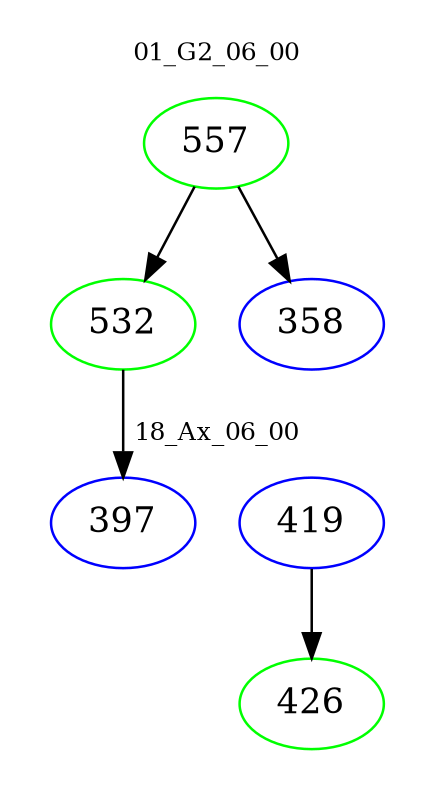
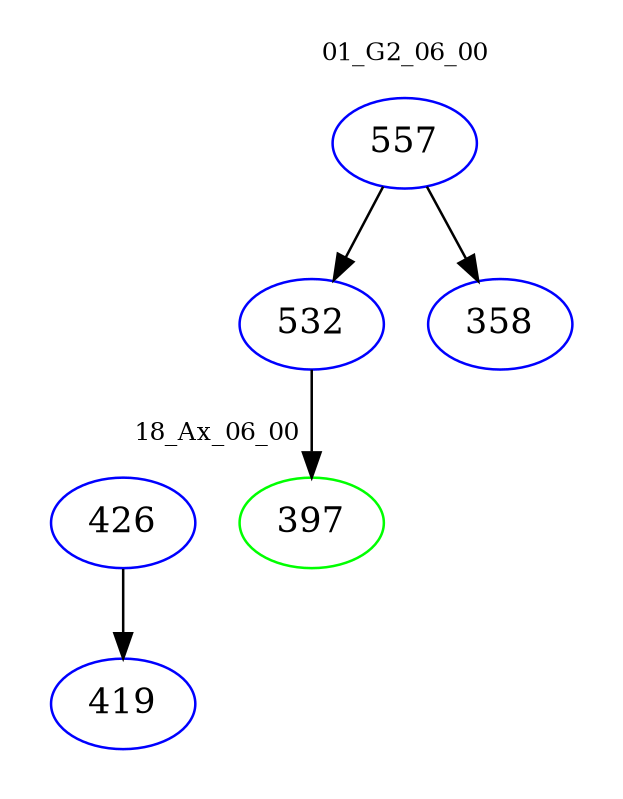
node "557": color green -> blue
node "532": color green -> blue
node "397": color blue -> green
edge "419" -> "426": reversed
node "426": color green -> blue
